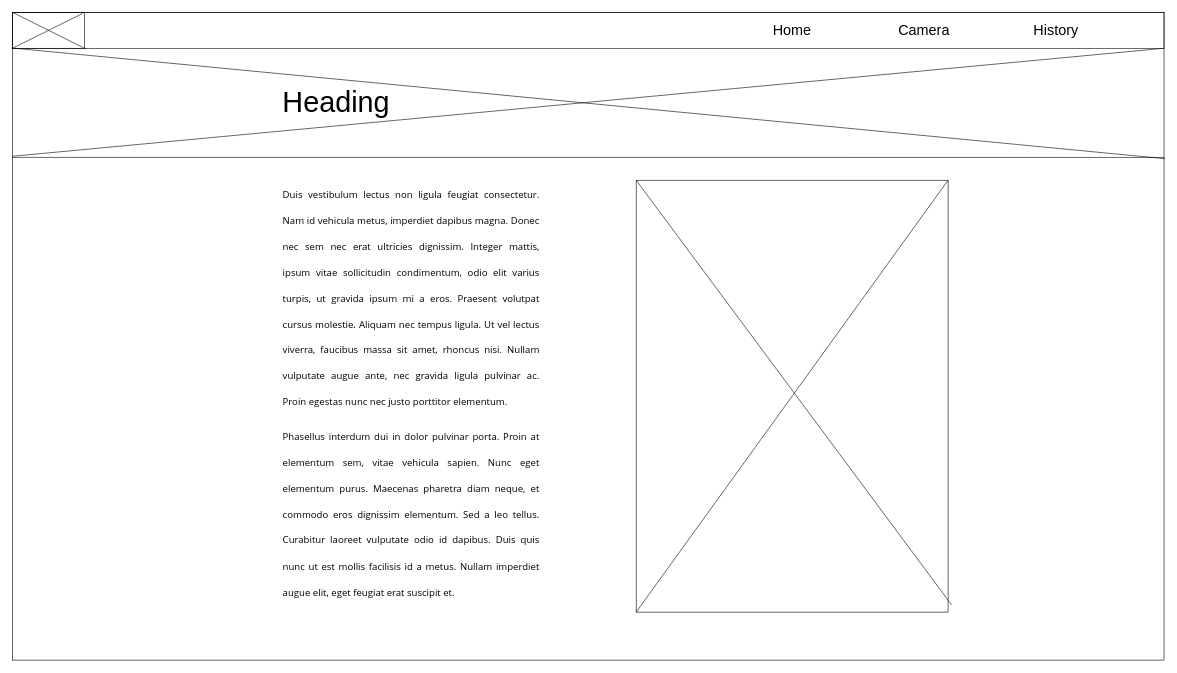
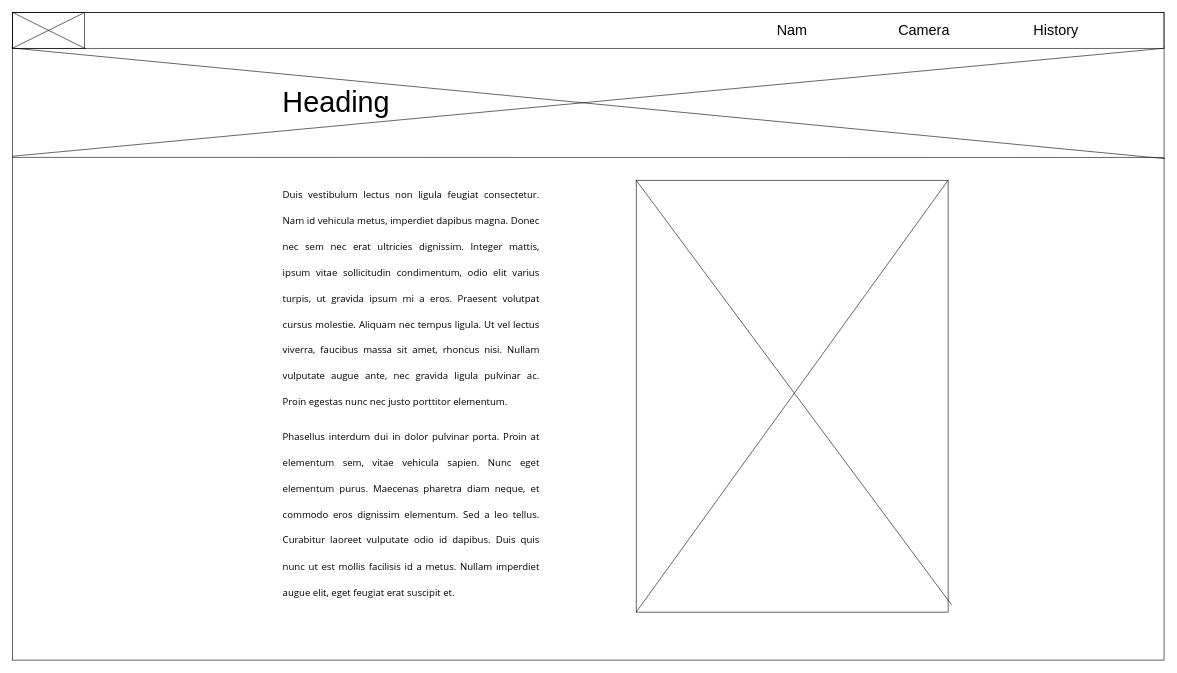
node "Home": label "Home" -> "Nam"
